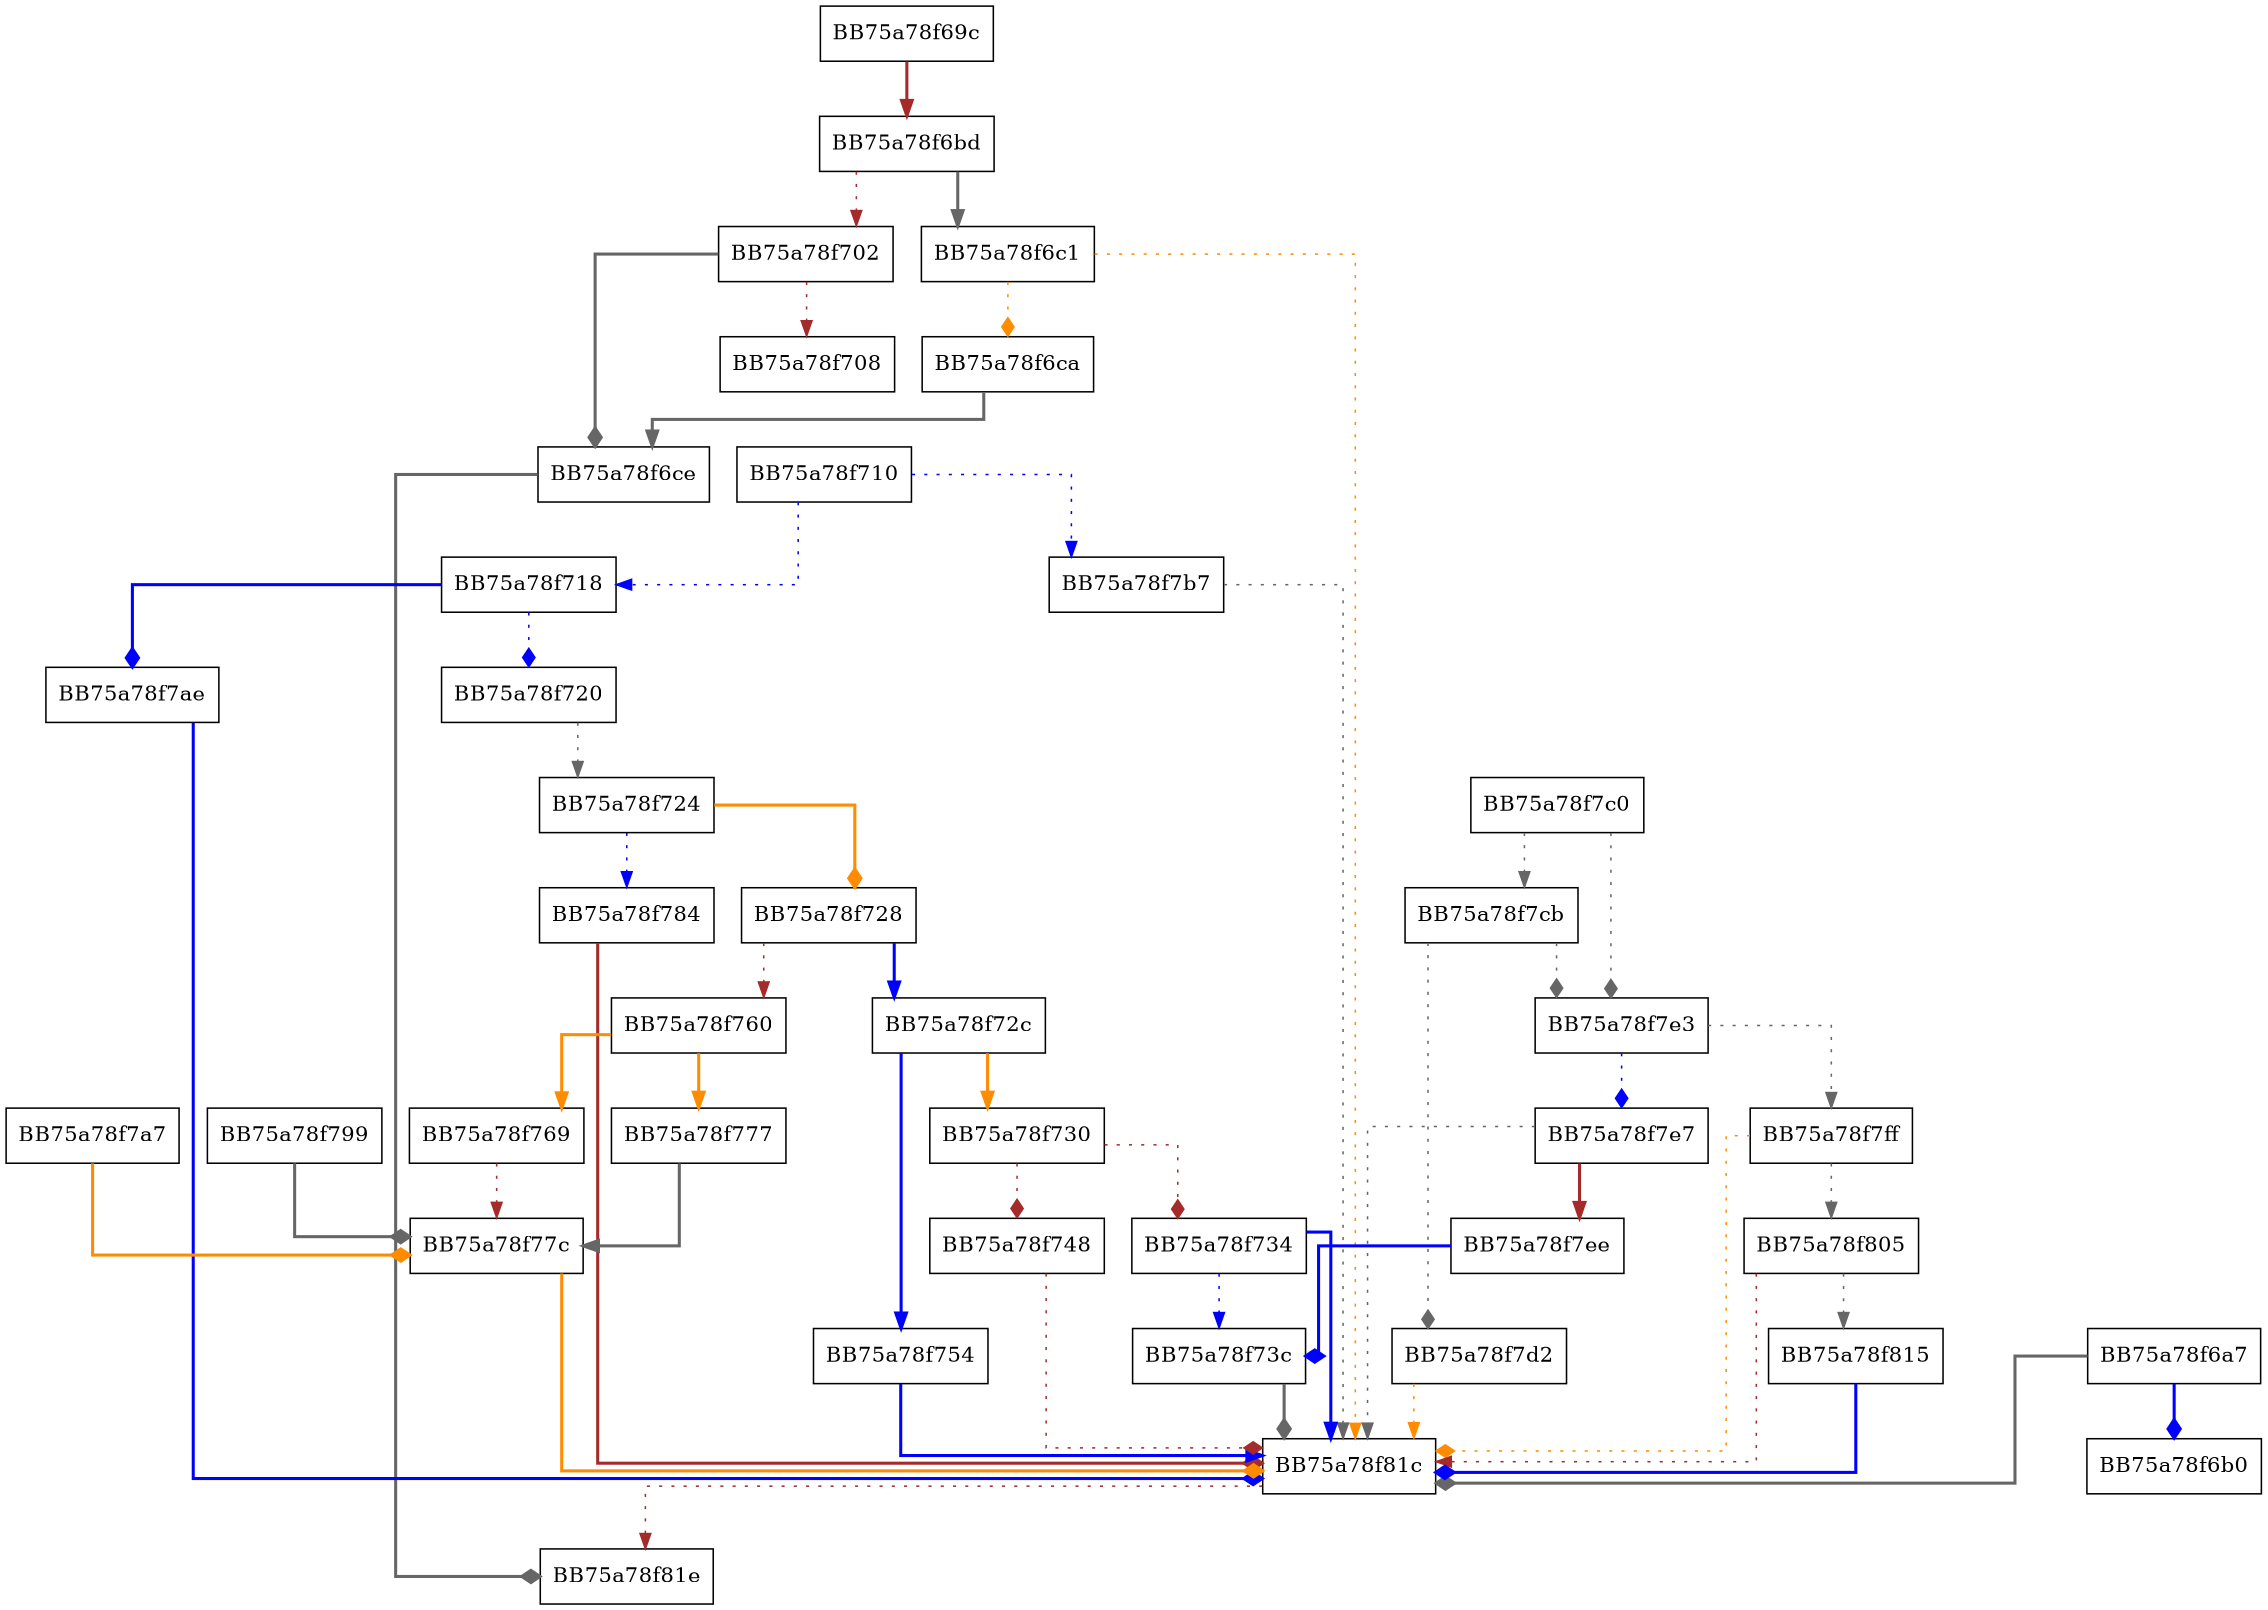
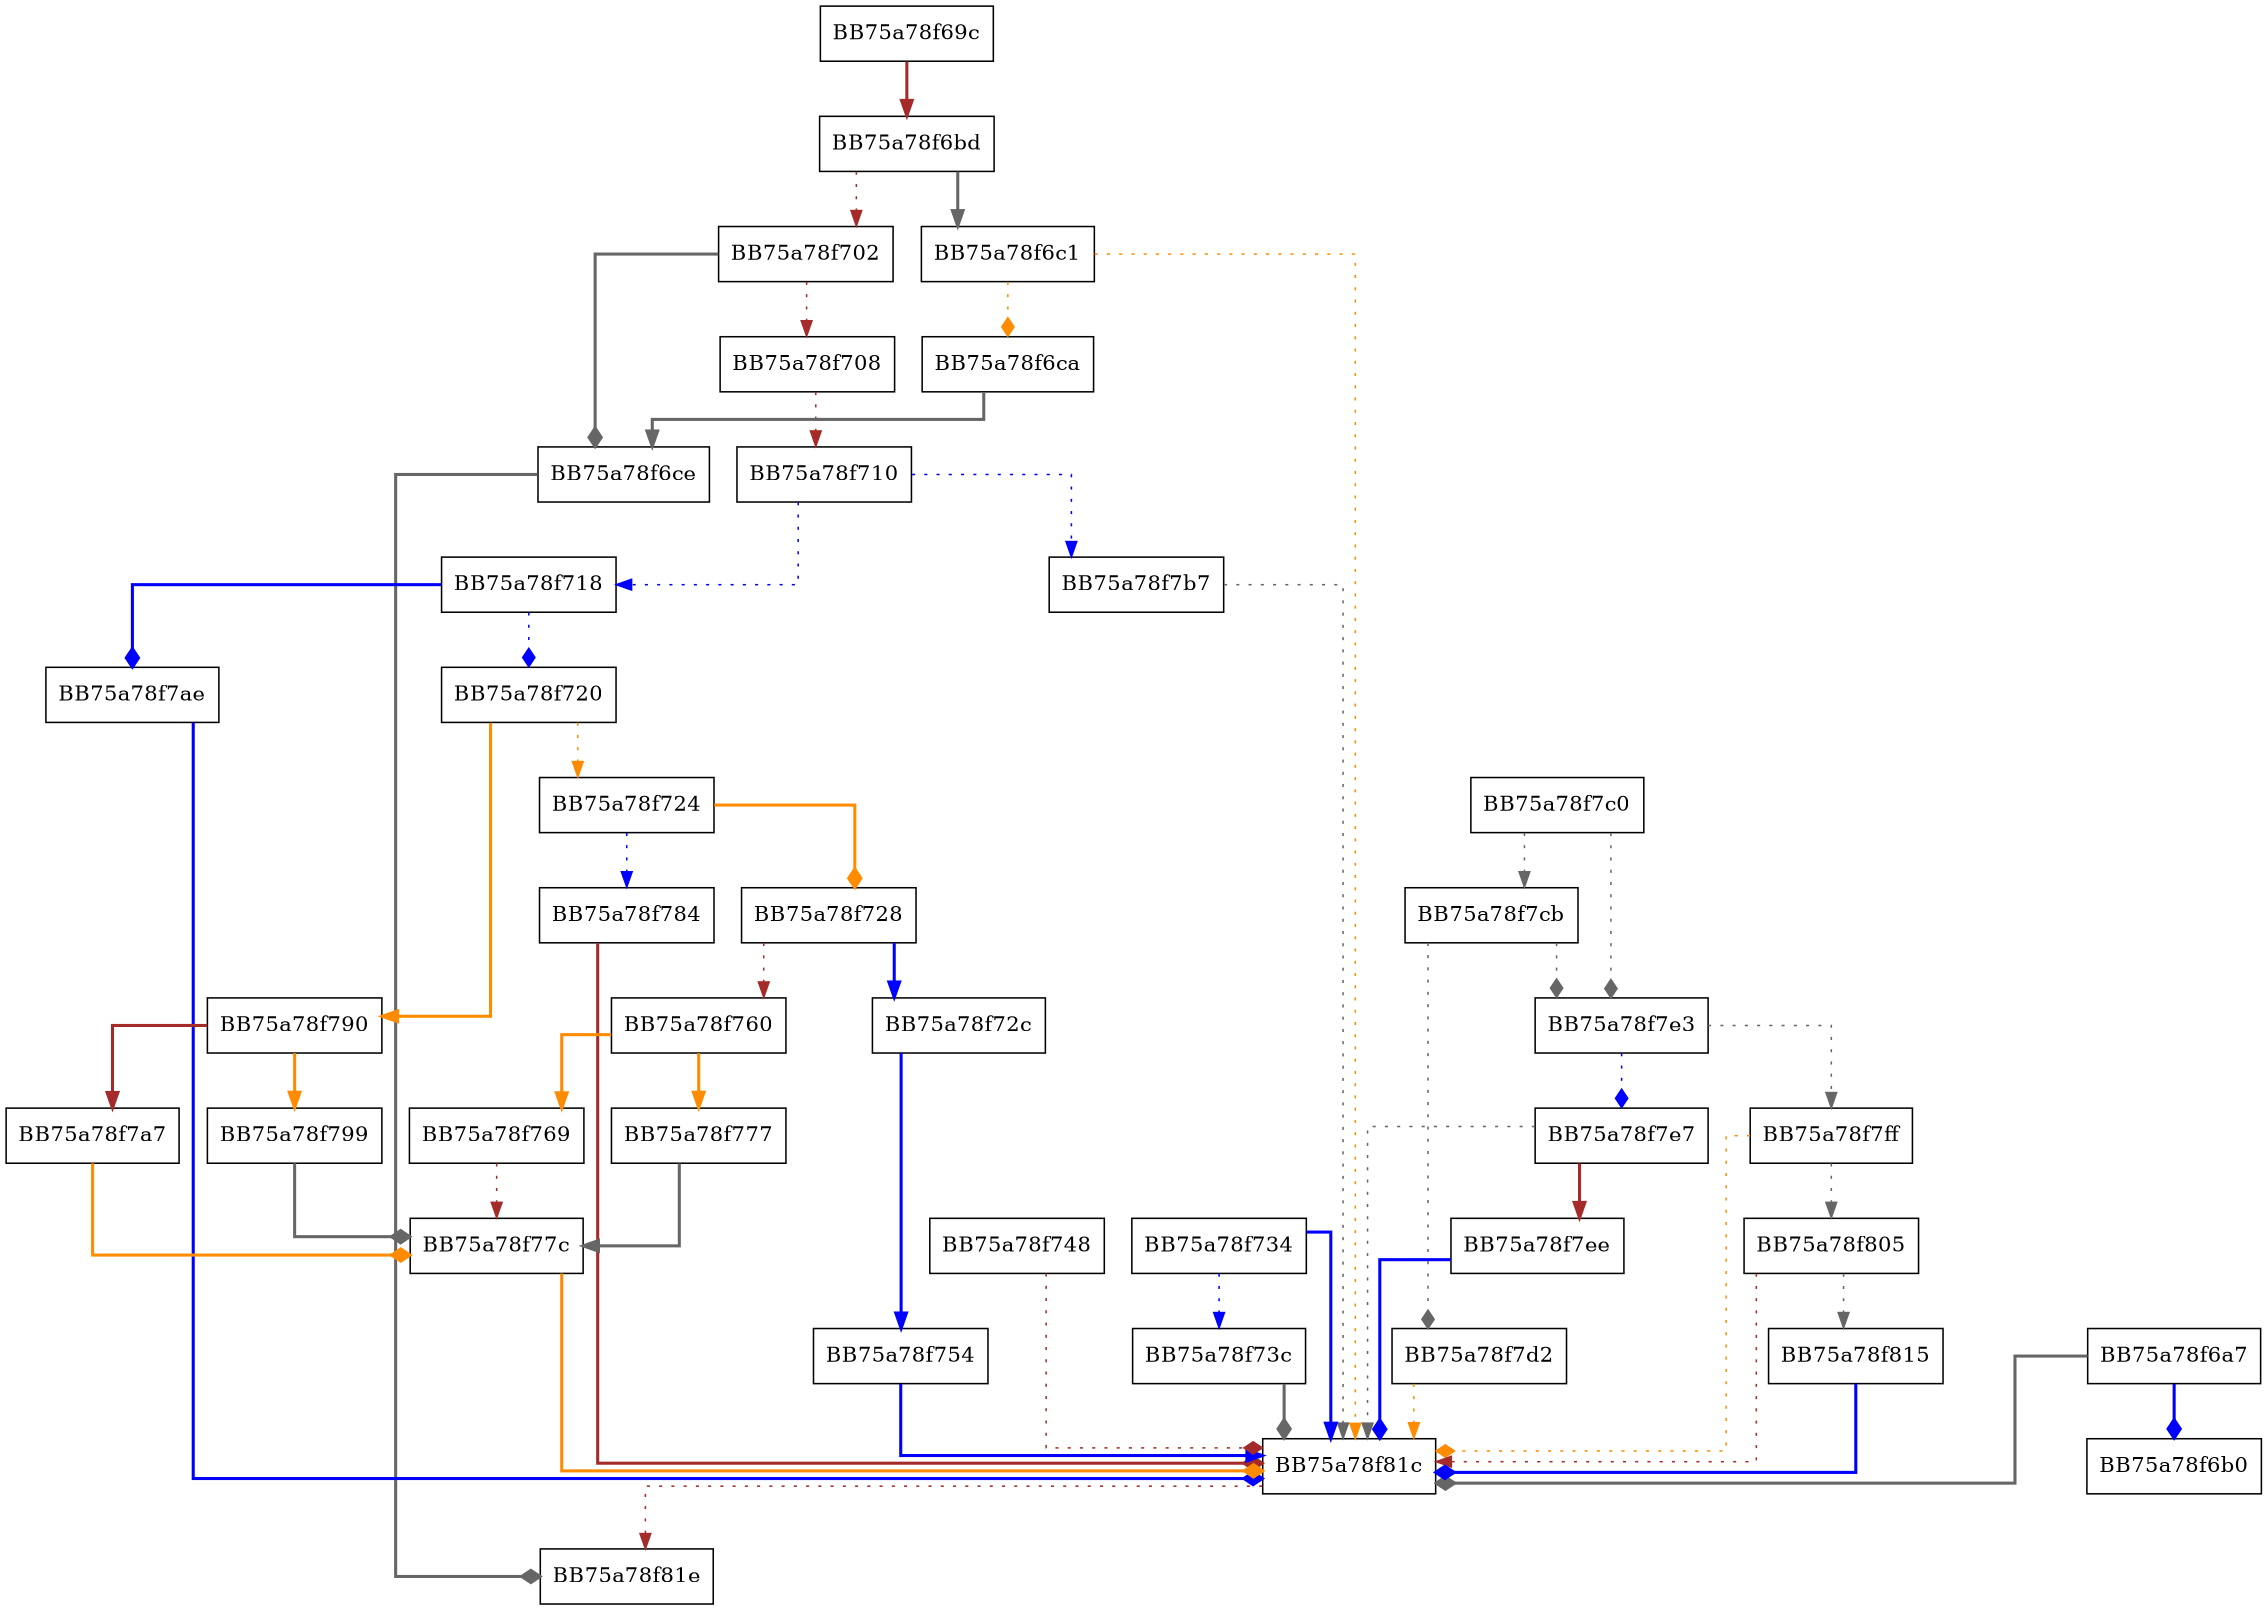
edge "BB75a78f708" -> "BB75a78f710": added
edge "BB75a78f720" -> "BB75a78f724": color gray40 -> darkorange
node "BB75a78f790": added
node "BB75a78f730": removed
edge "BB75a78f7ee" -> "BB75a78f73c": now "BB75a78f7ee" -> "BB75a78f81c"
